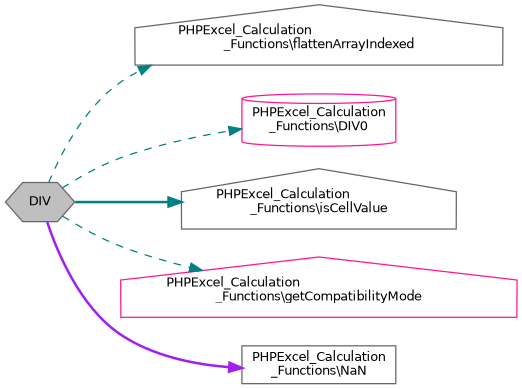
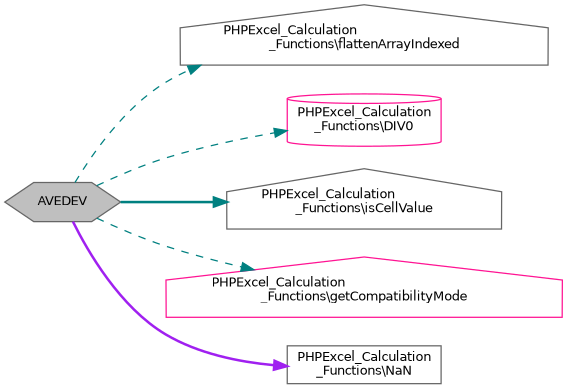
node "DIV": label "DIV" -> "AVEDEV"
